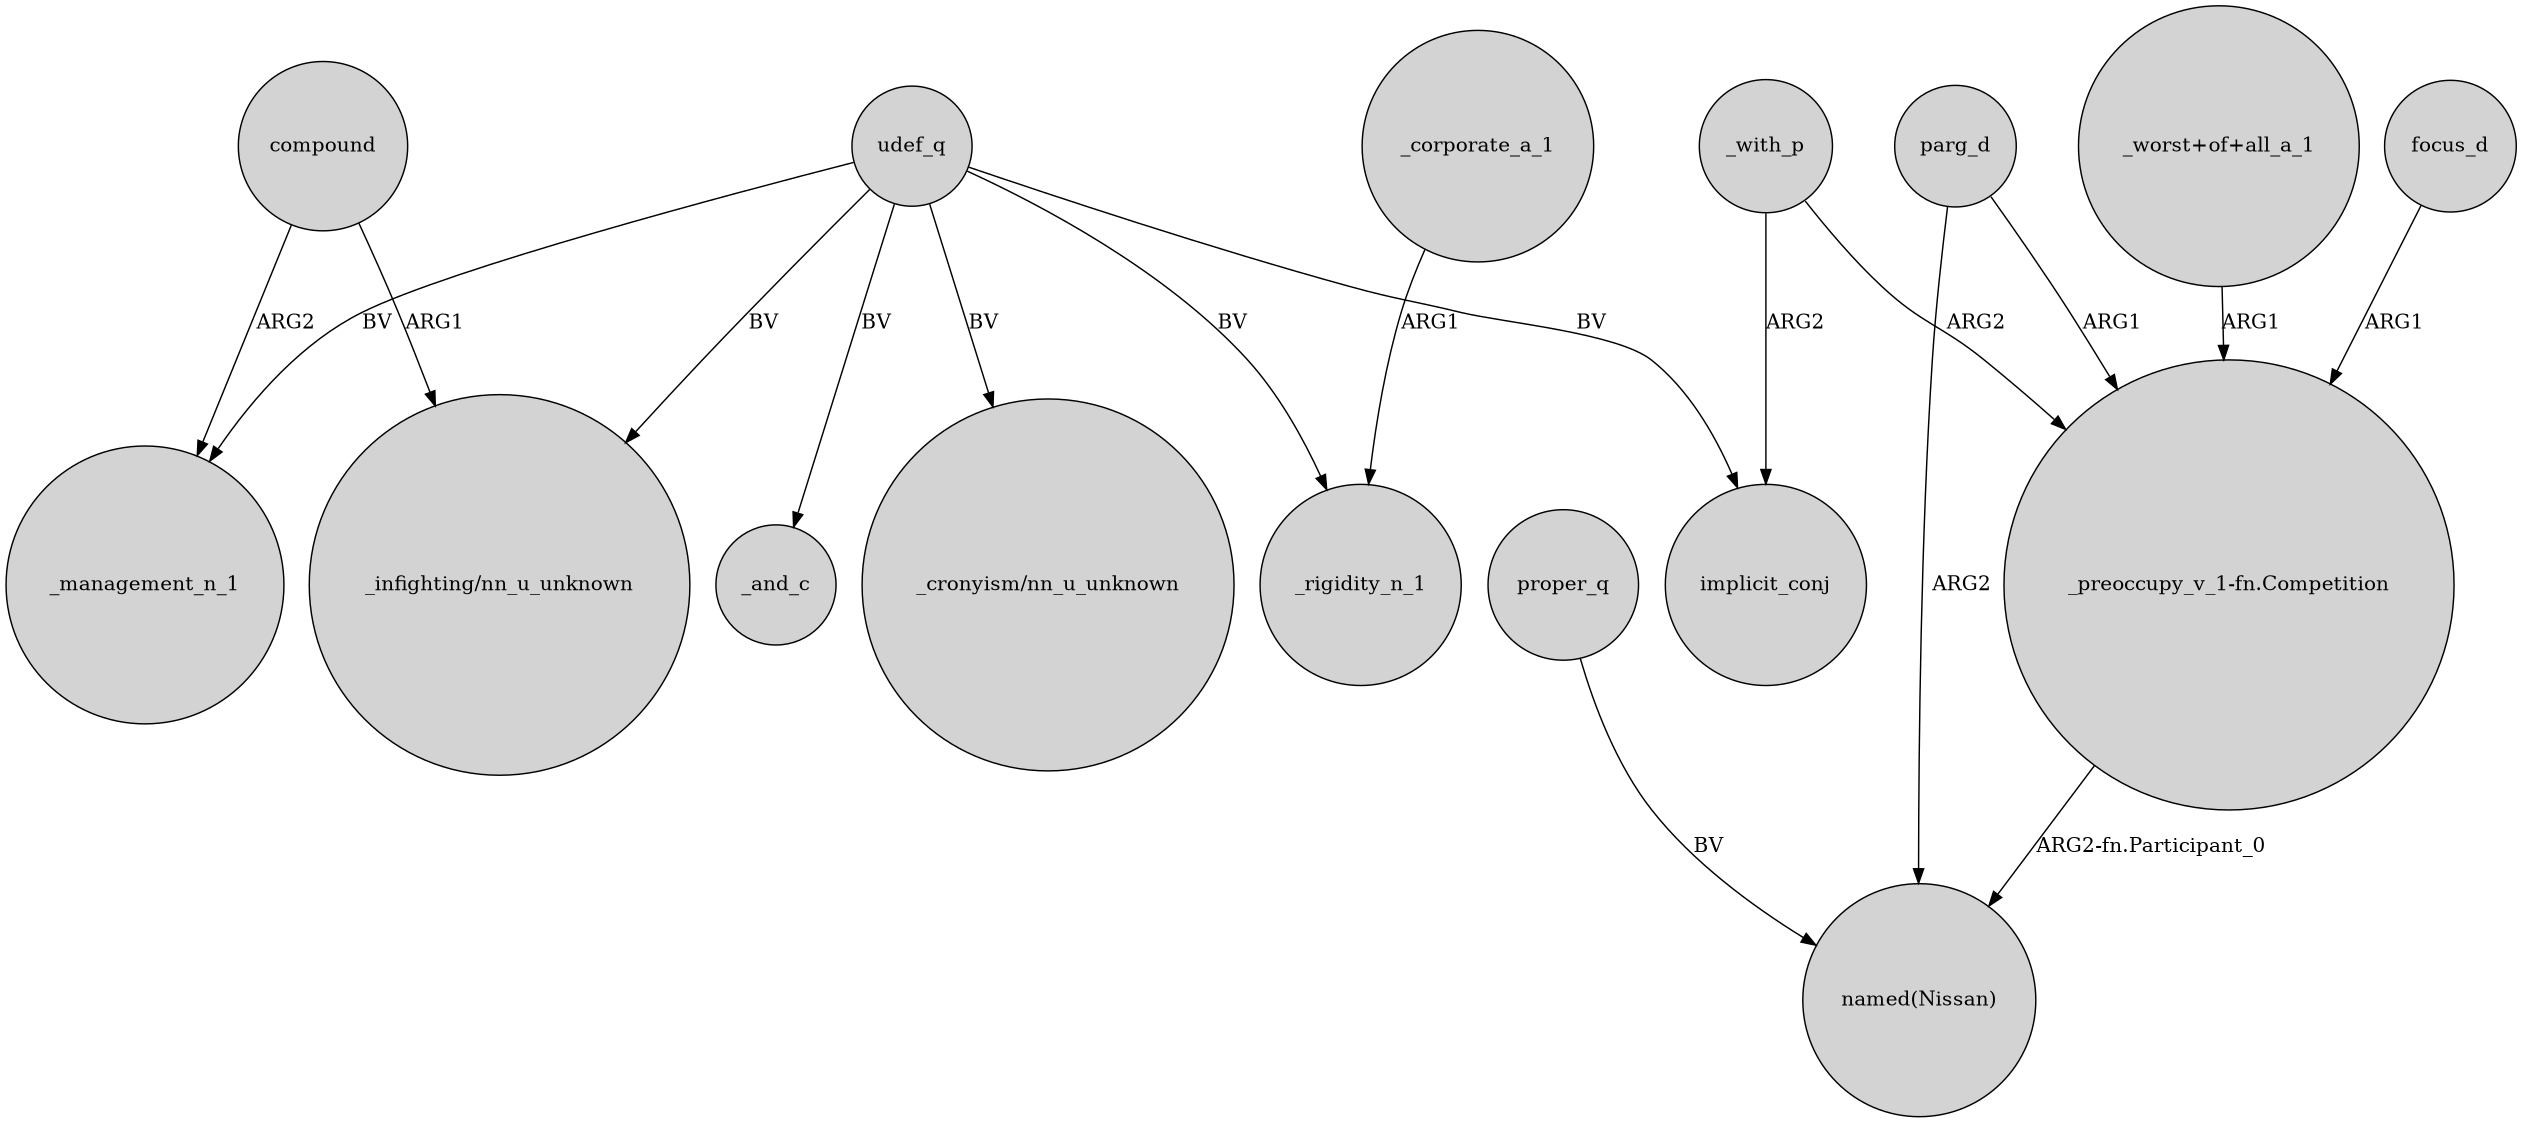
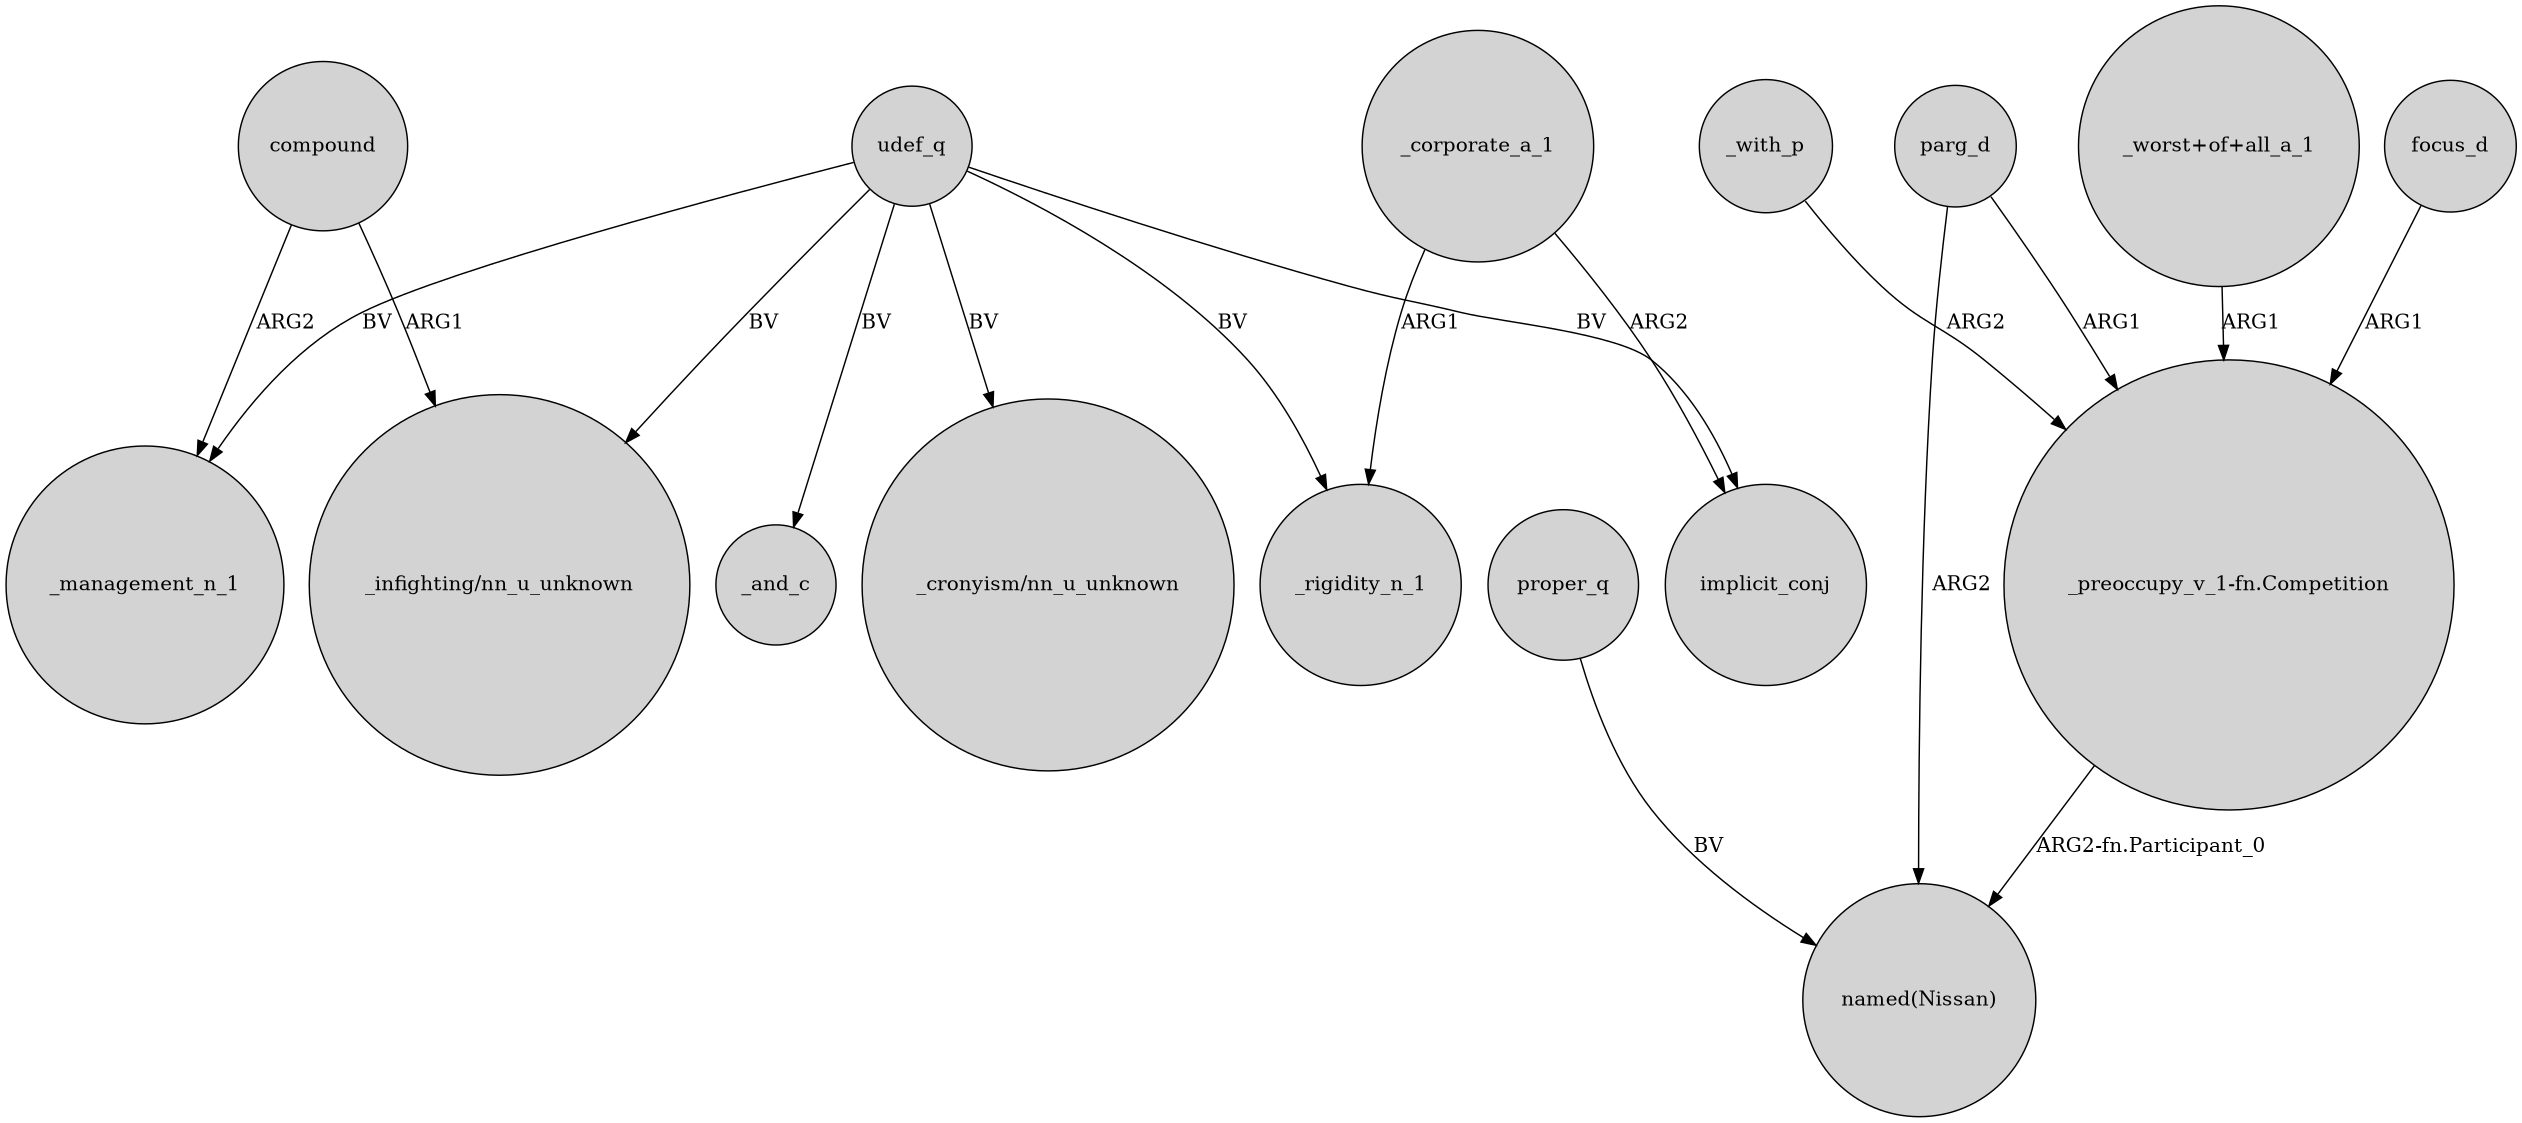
edge "_with_p" -> "implicit_conj": now "_corporate_a_1" -> "implicit_conj"
